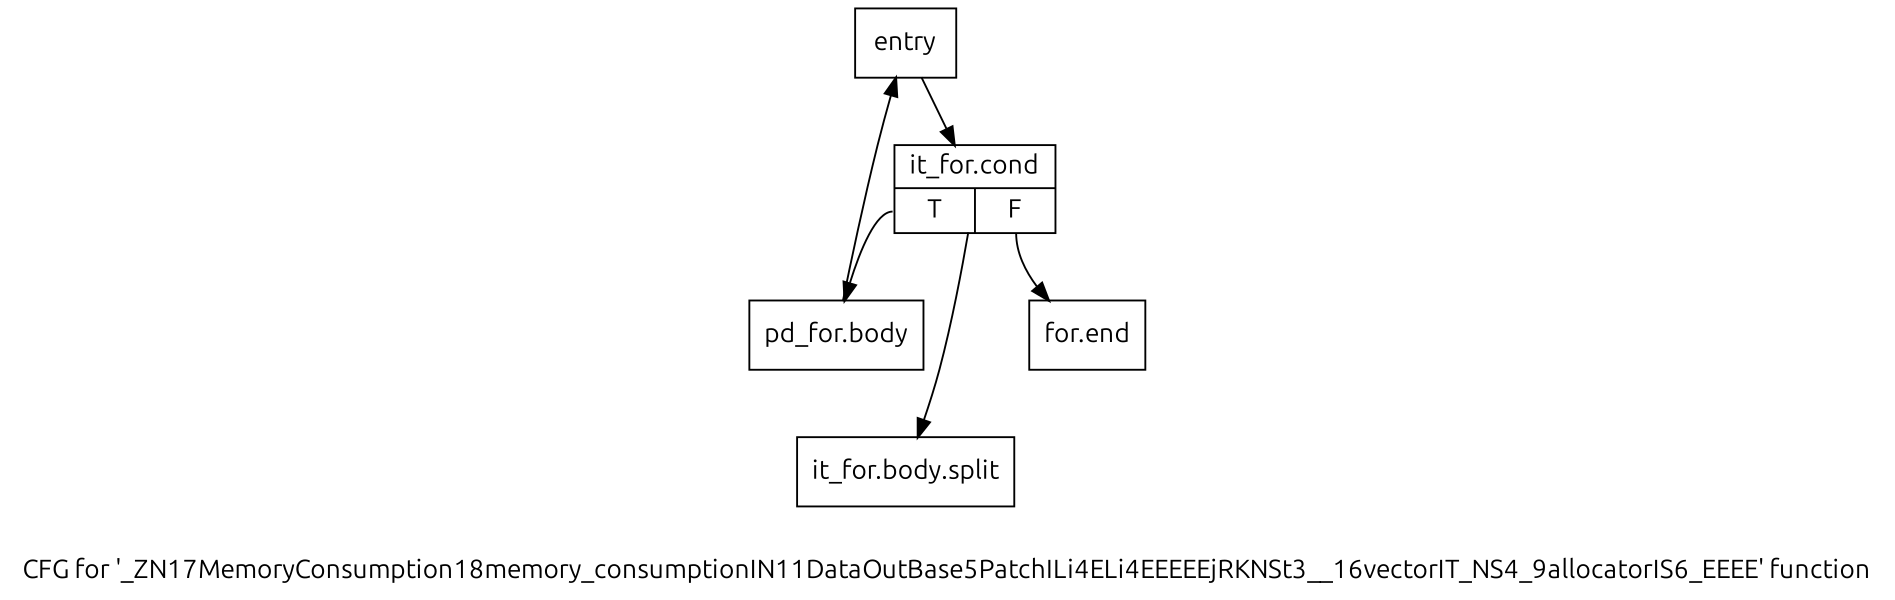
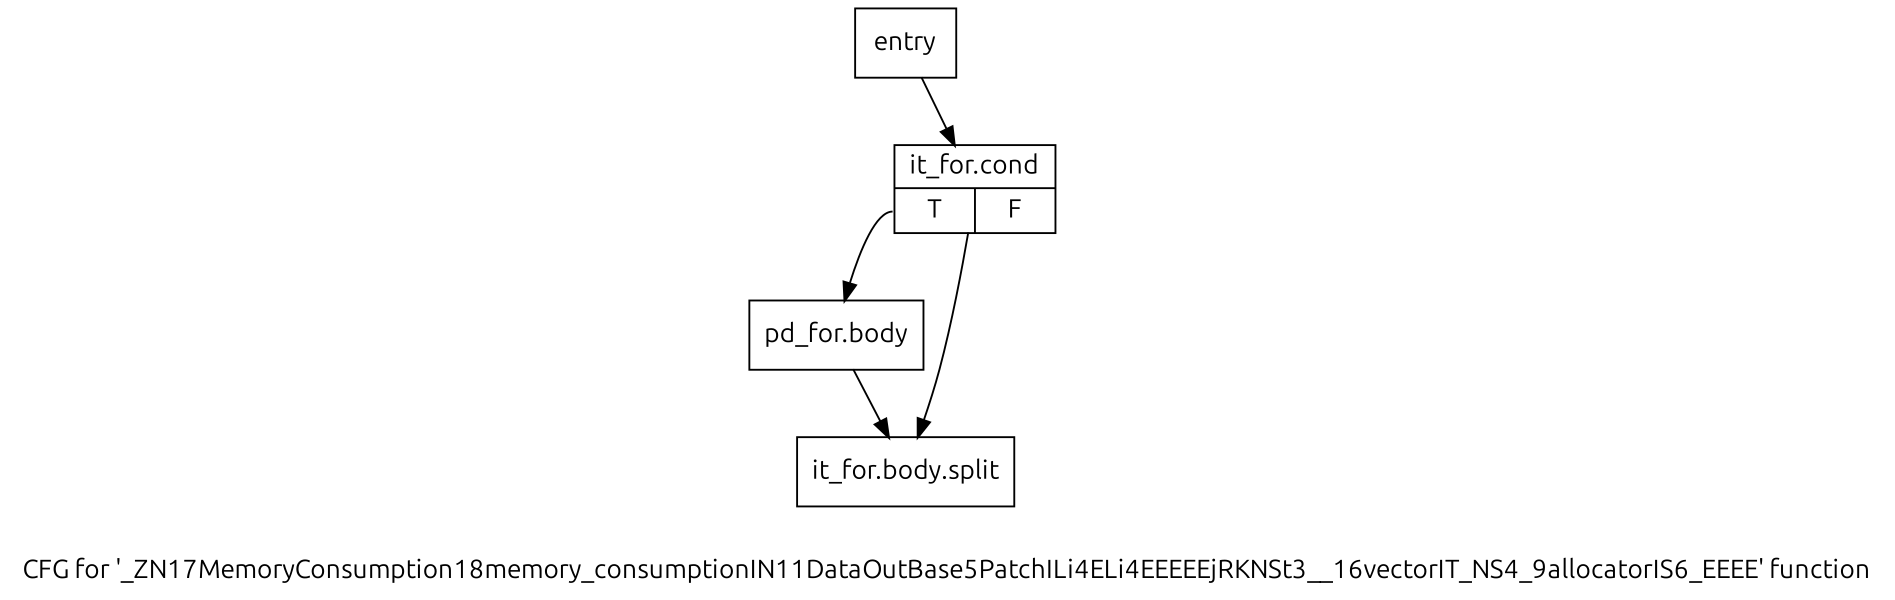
edge "pd_for.body" -> "entry": now "pd_for.body" -> "it_for.body.split"
node "for.end": removed
